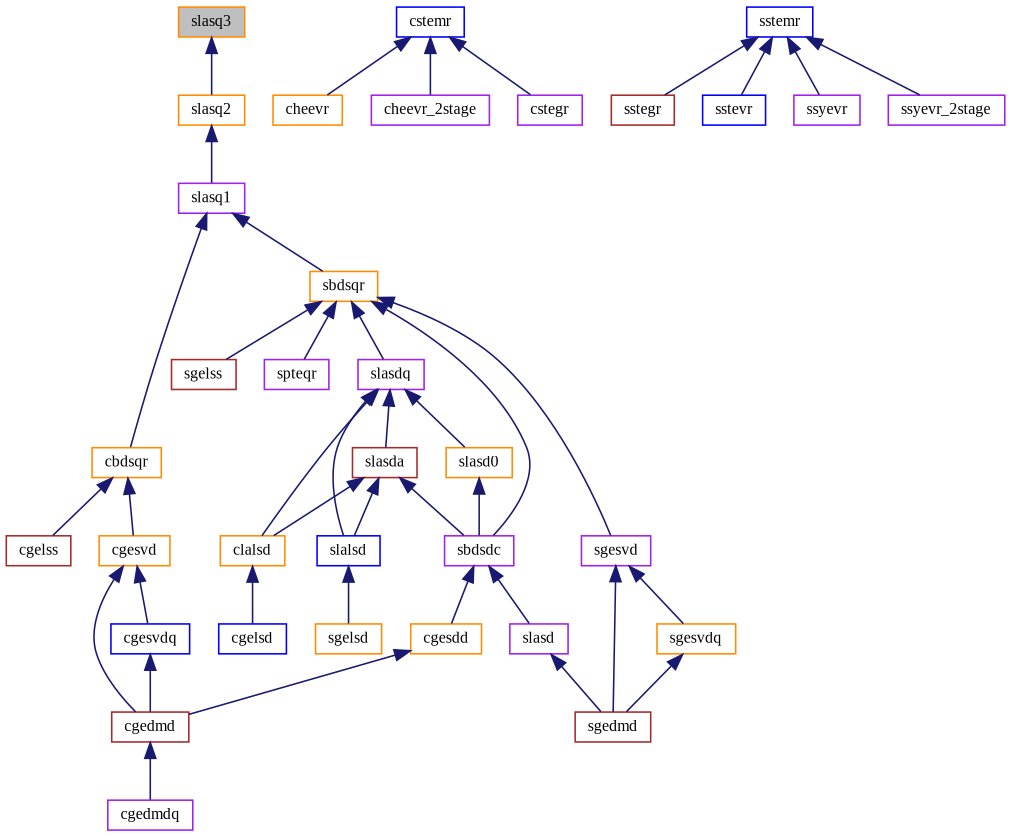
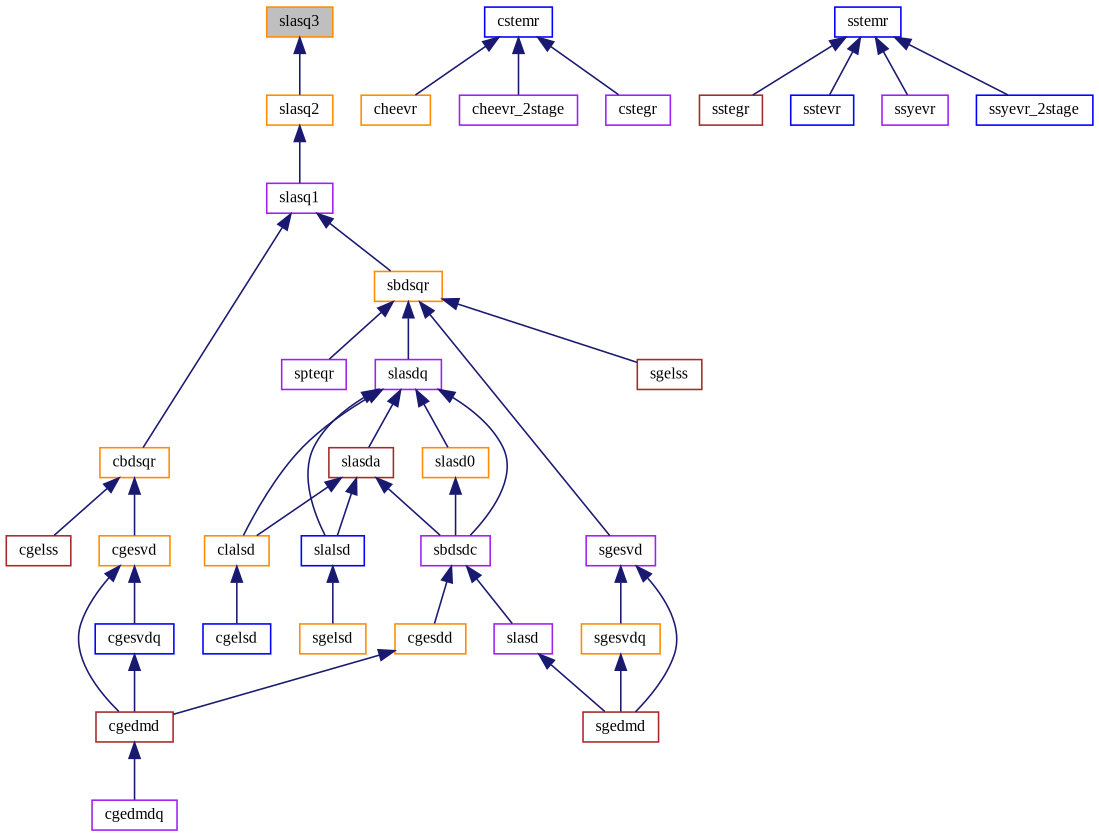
node "ssyevr_2stage": color purple -> blue
edge "sbdsdc" -> "sbdsqr": now "sbdsdc" -> "slasdq"
